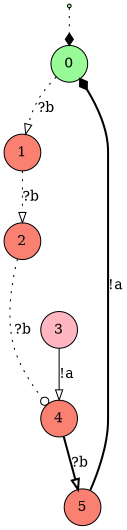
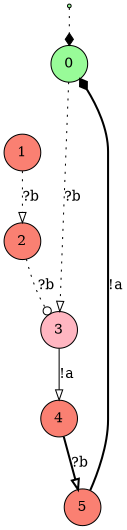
edge "0" -> "1": now "0" -> "3"
edge "2" -> "4": now "2" -> "3"
